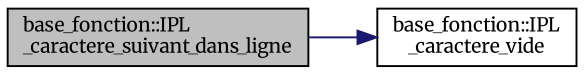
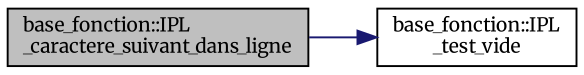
node "base_fonction::IPL _caractere_vide": label "base_fonction::IPL _caractere_vide" -> "base_fonction::IPL _test_vide"
